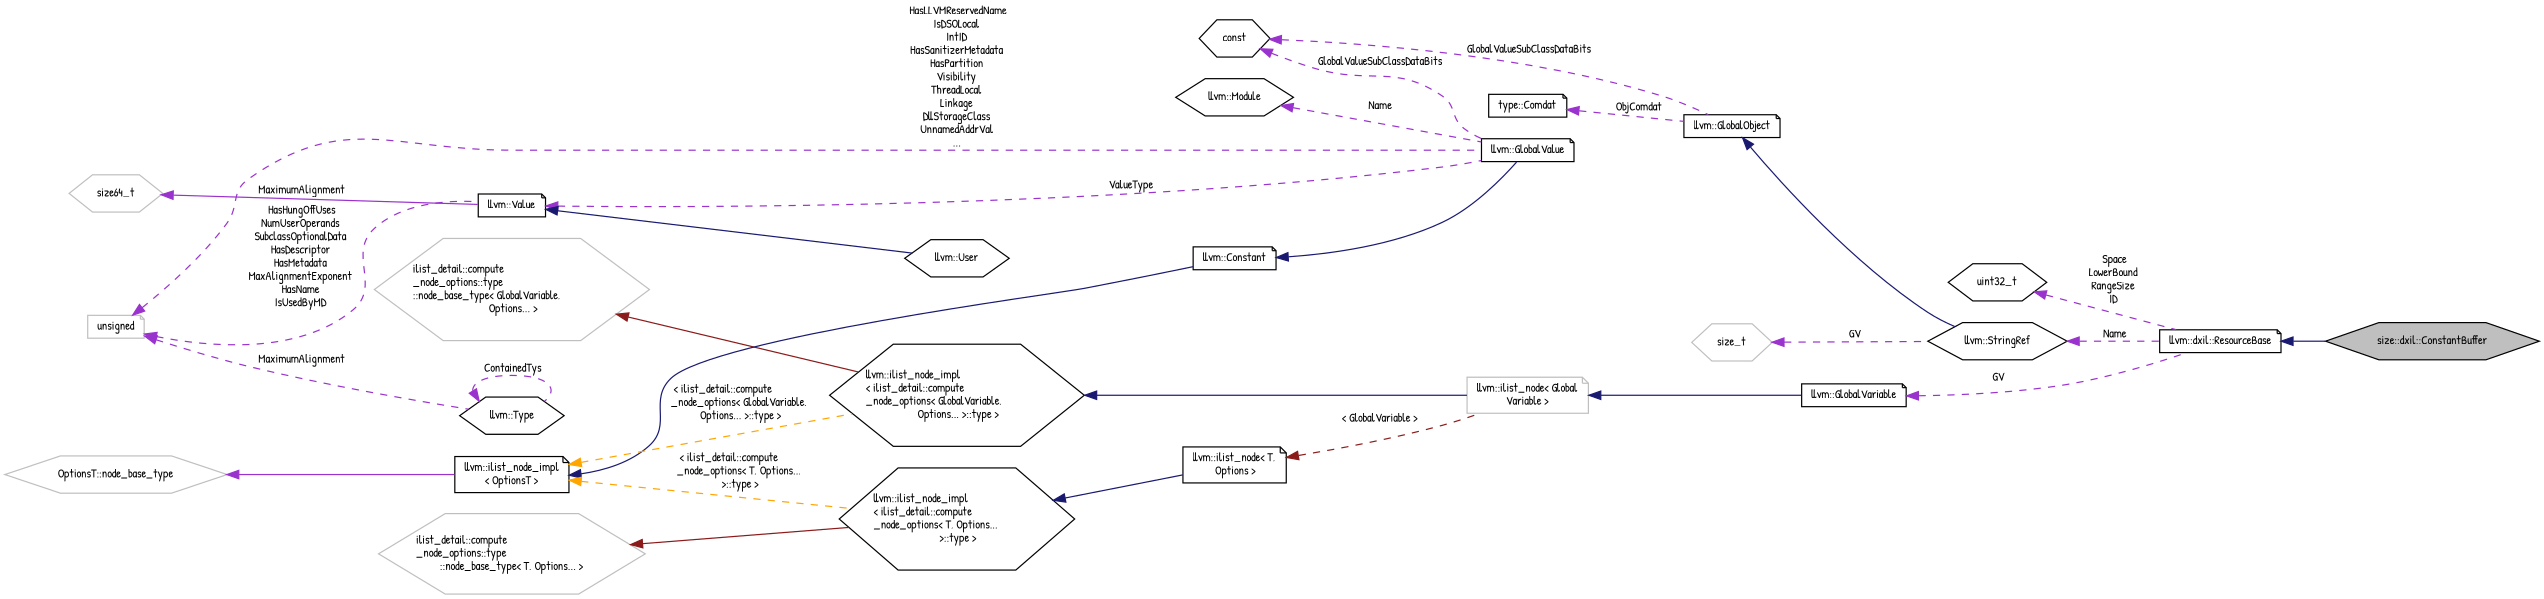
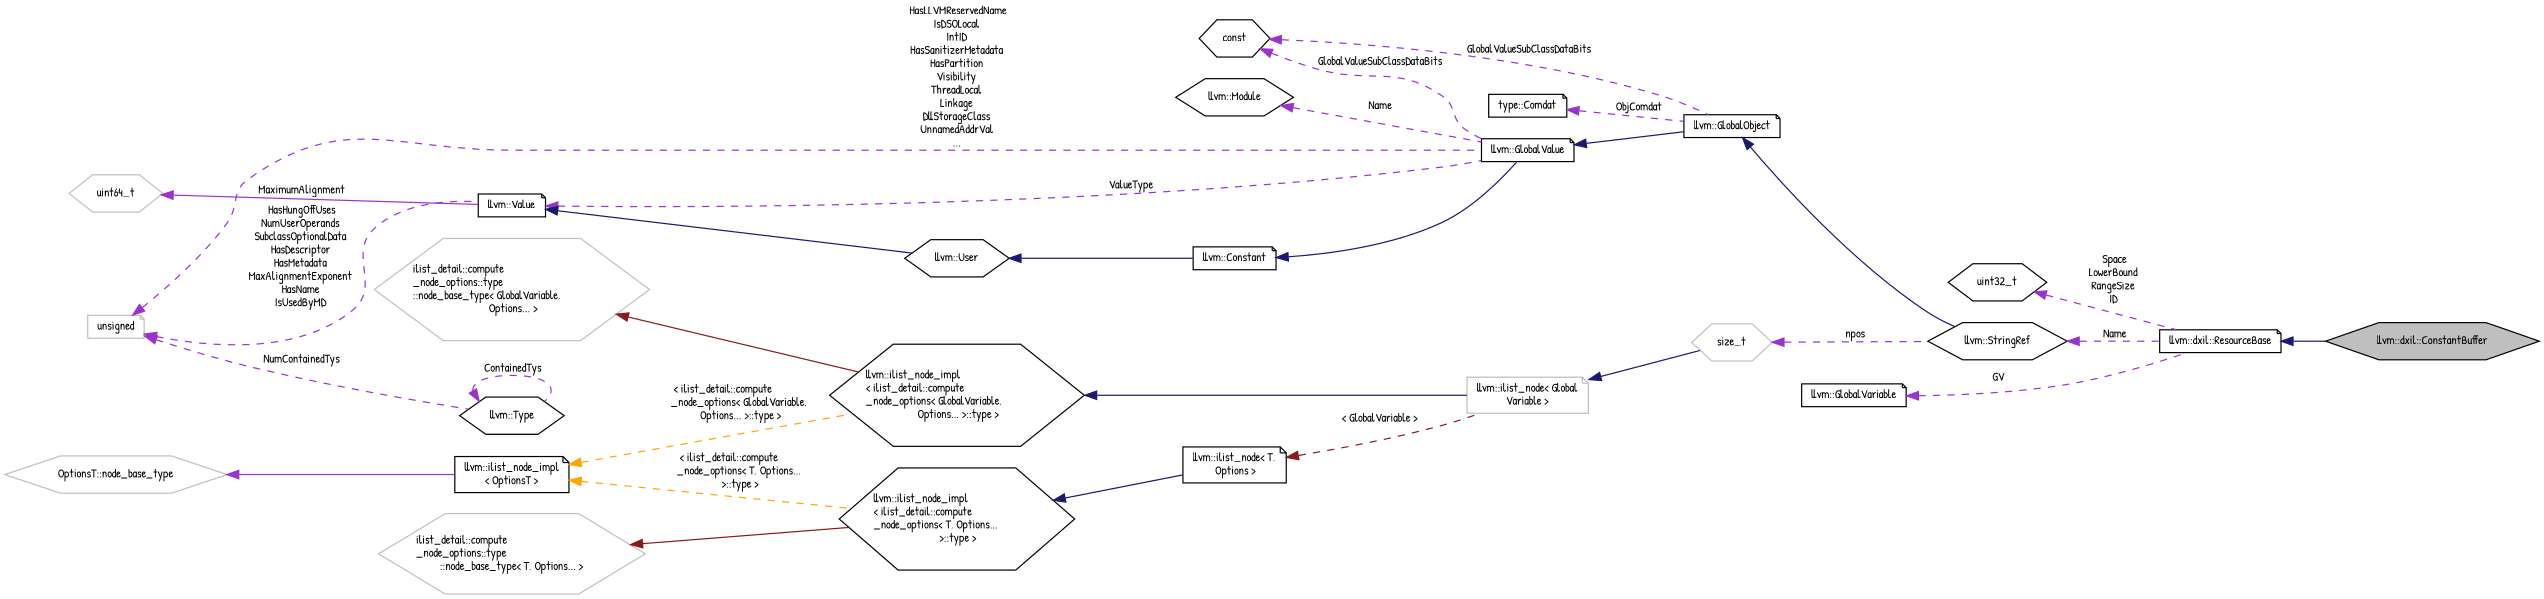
edge "llvm::GlobalObject" -> "llvm::GlobalValue": added
node "size64_t": label "size64_t" -> "uint64_t"
edge "llvm::Constant" -> "llvm::ilist_node_impl < OptionsT >": now "llvm::Constant" -> "llvm::User"
edge "llvm::StringRef" -> "size_t": label " GV" -> " npos"
node "size::dxil::ConstantBuffer": label "size::dxil::ConstantBuffer" -> "llvm::dxil::ConstantBuffer"
edge "llvm::Type" -> "unsigned": label " MaximumAlignment" -> " NumContainedTys"
edge "llvm::GlobalVariable" -> "llvm::ilist_node< Global Variable >": now "size_t" -> "llvm::ilist_node< Global Variable >"
